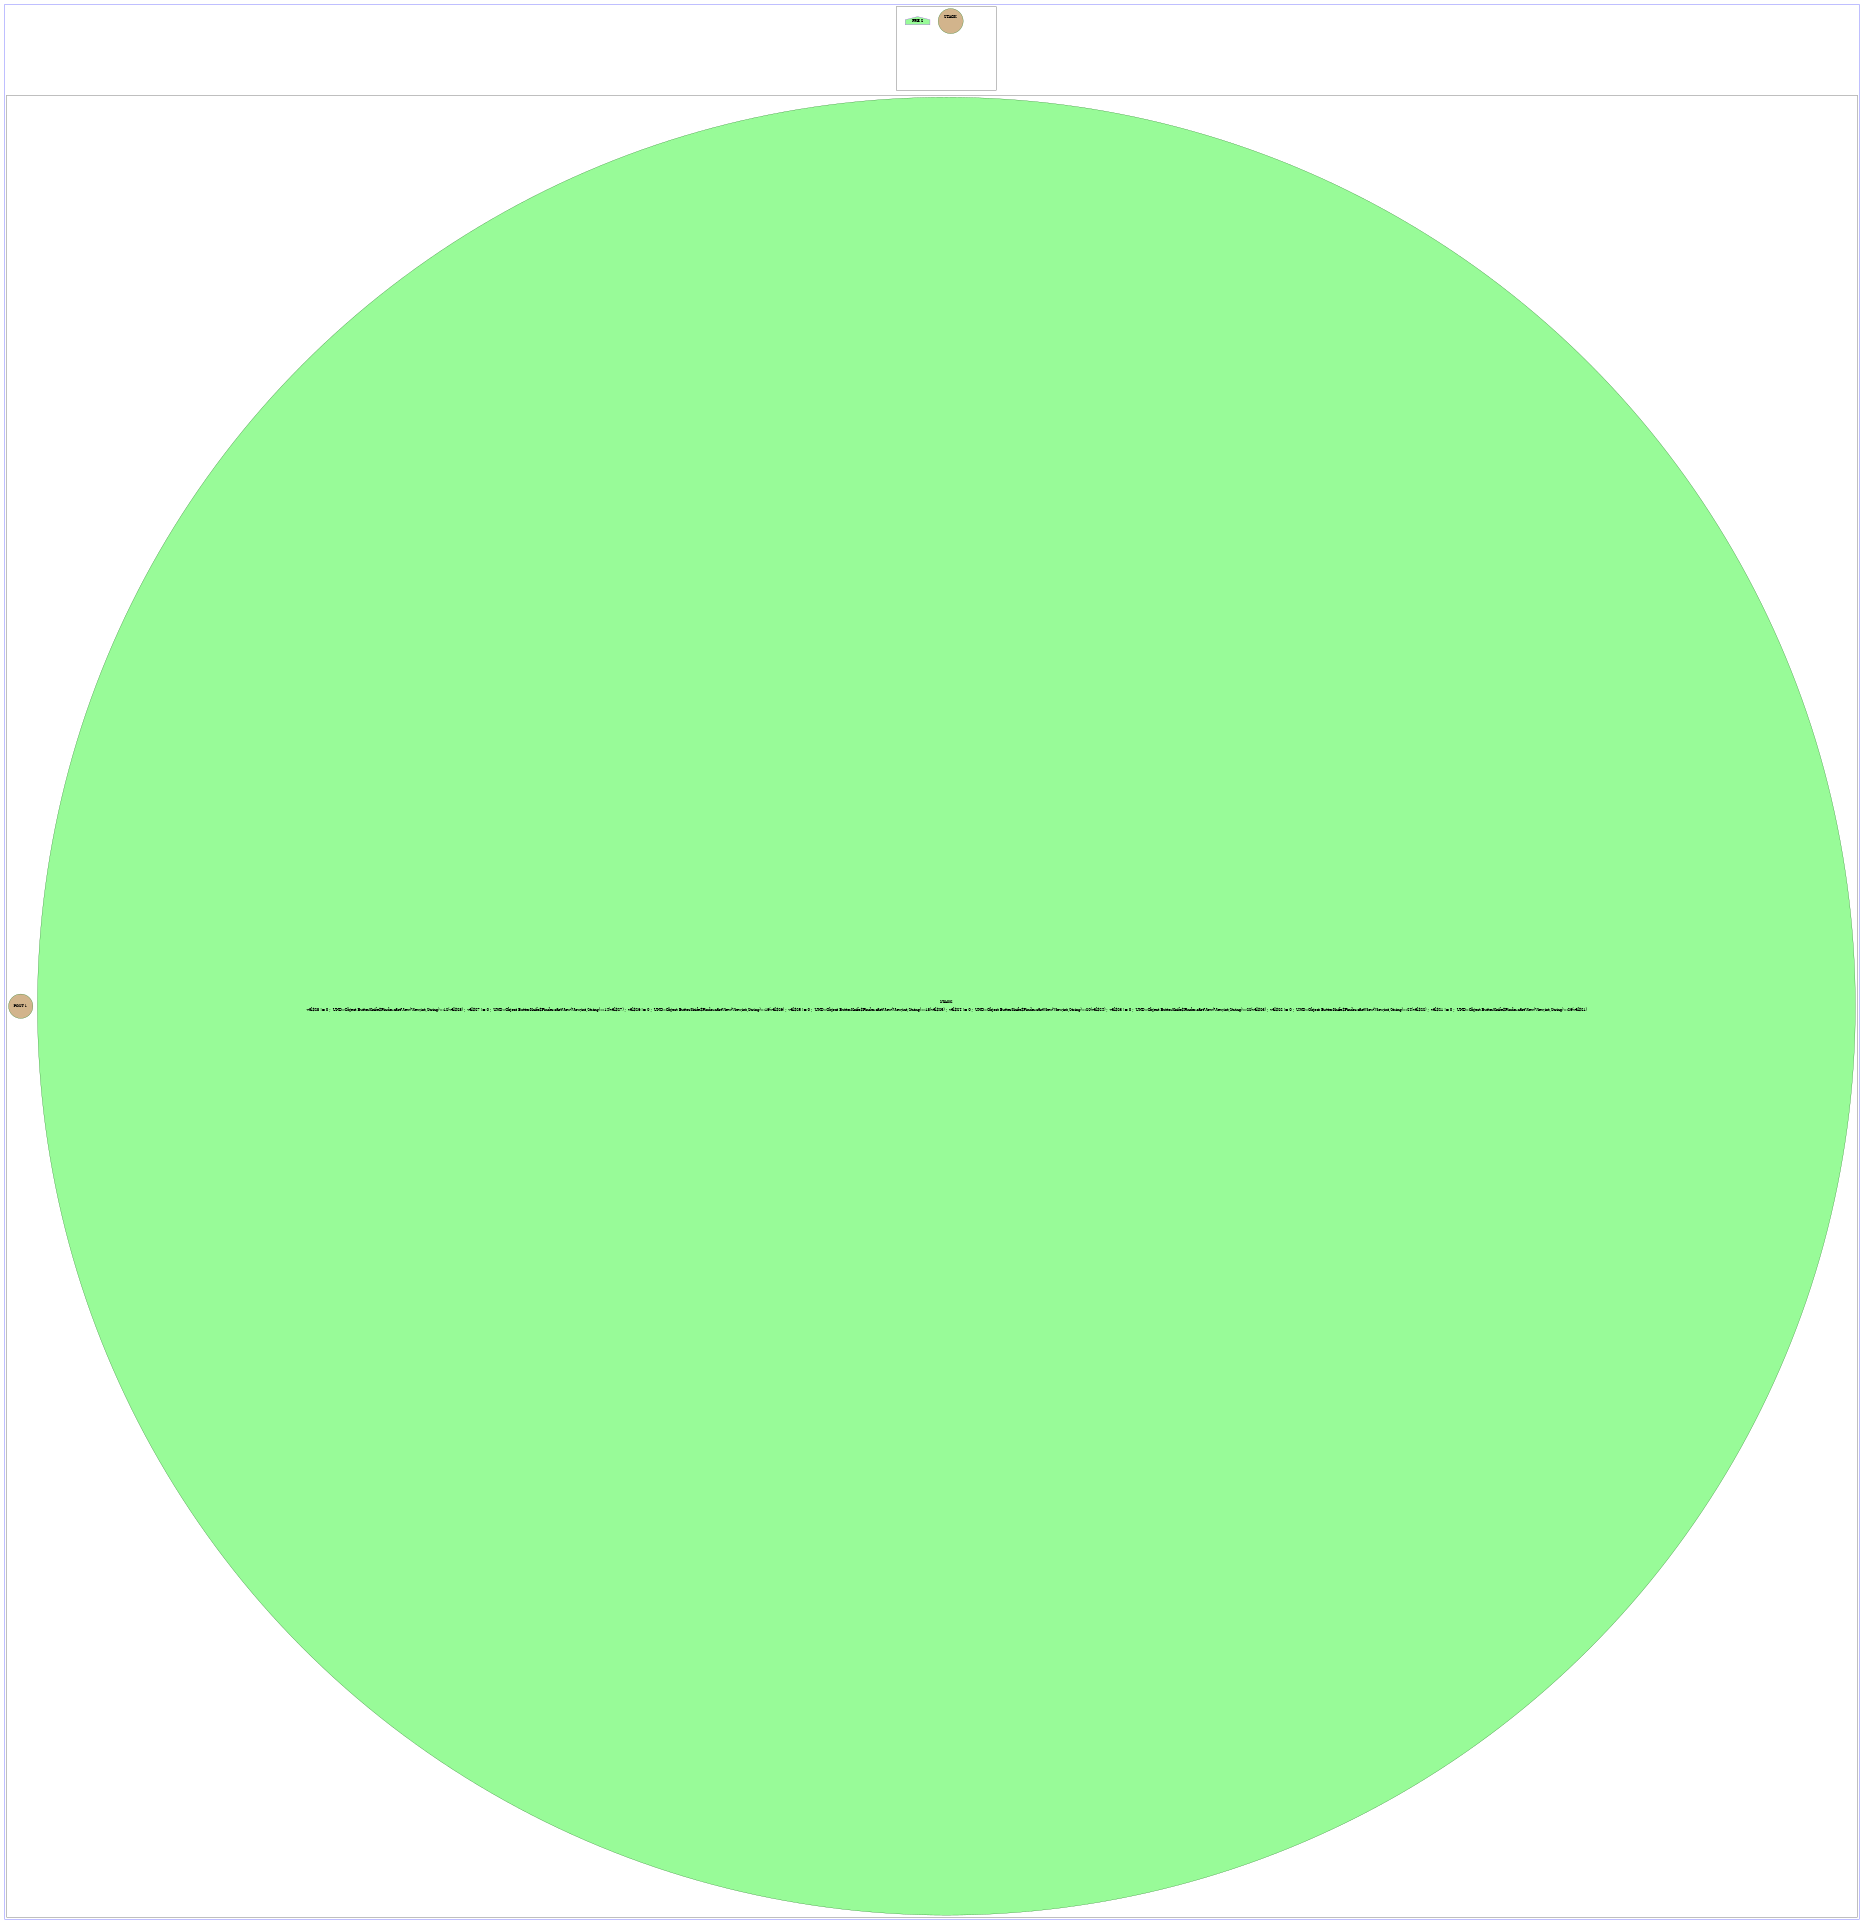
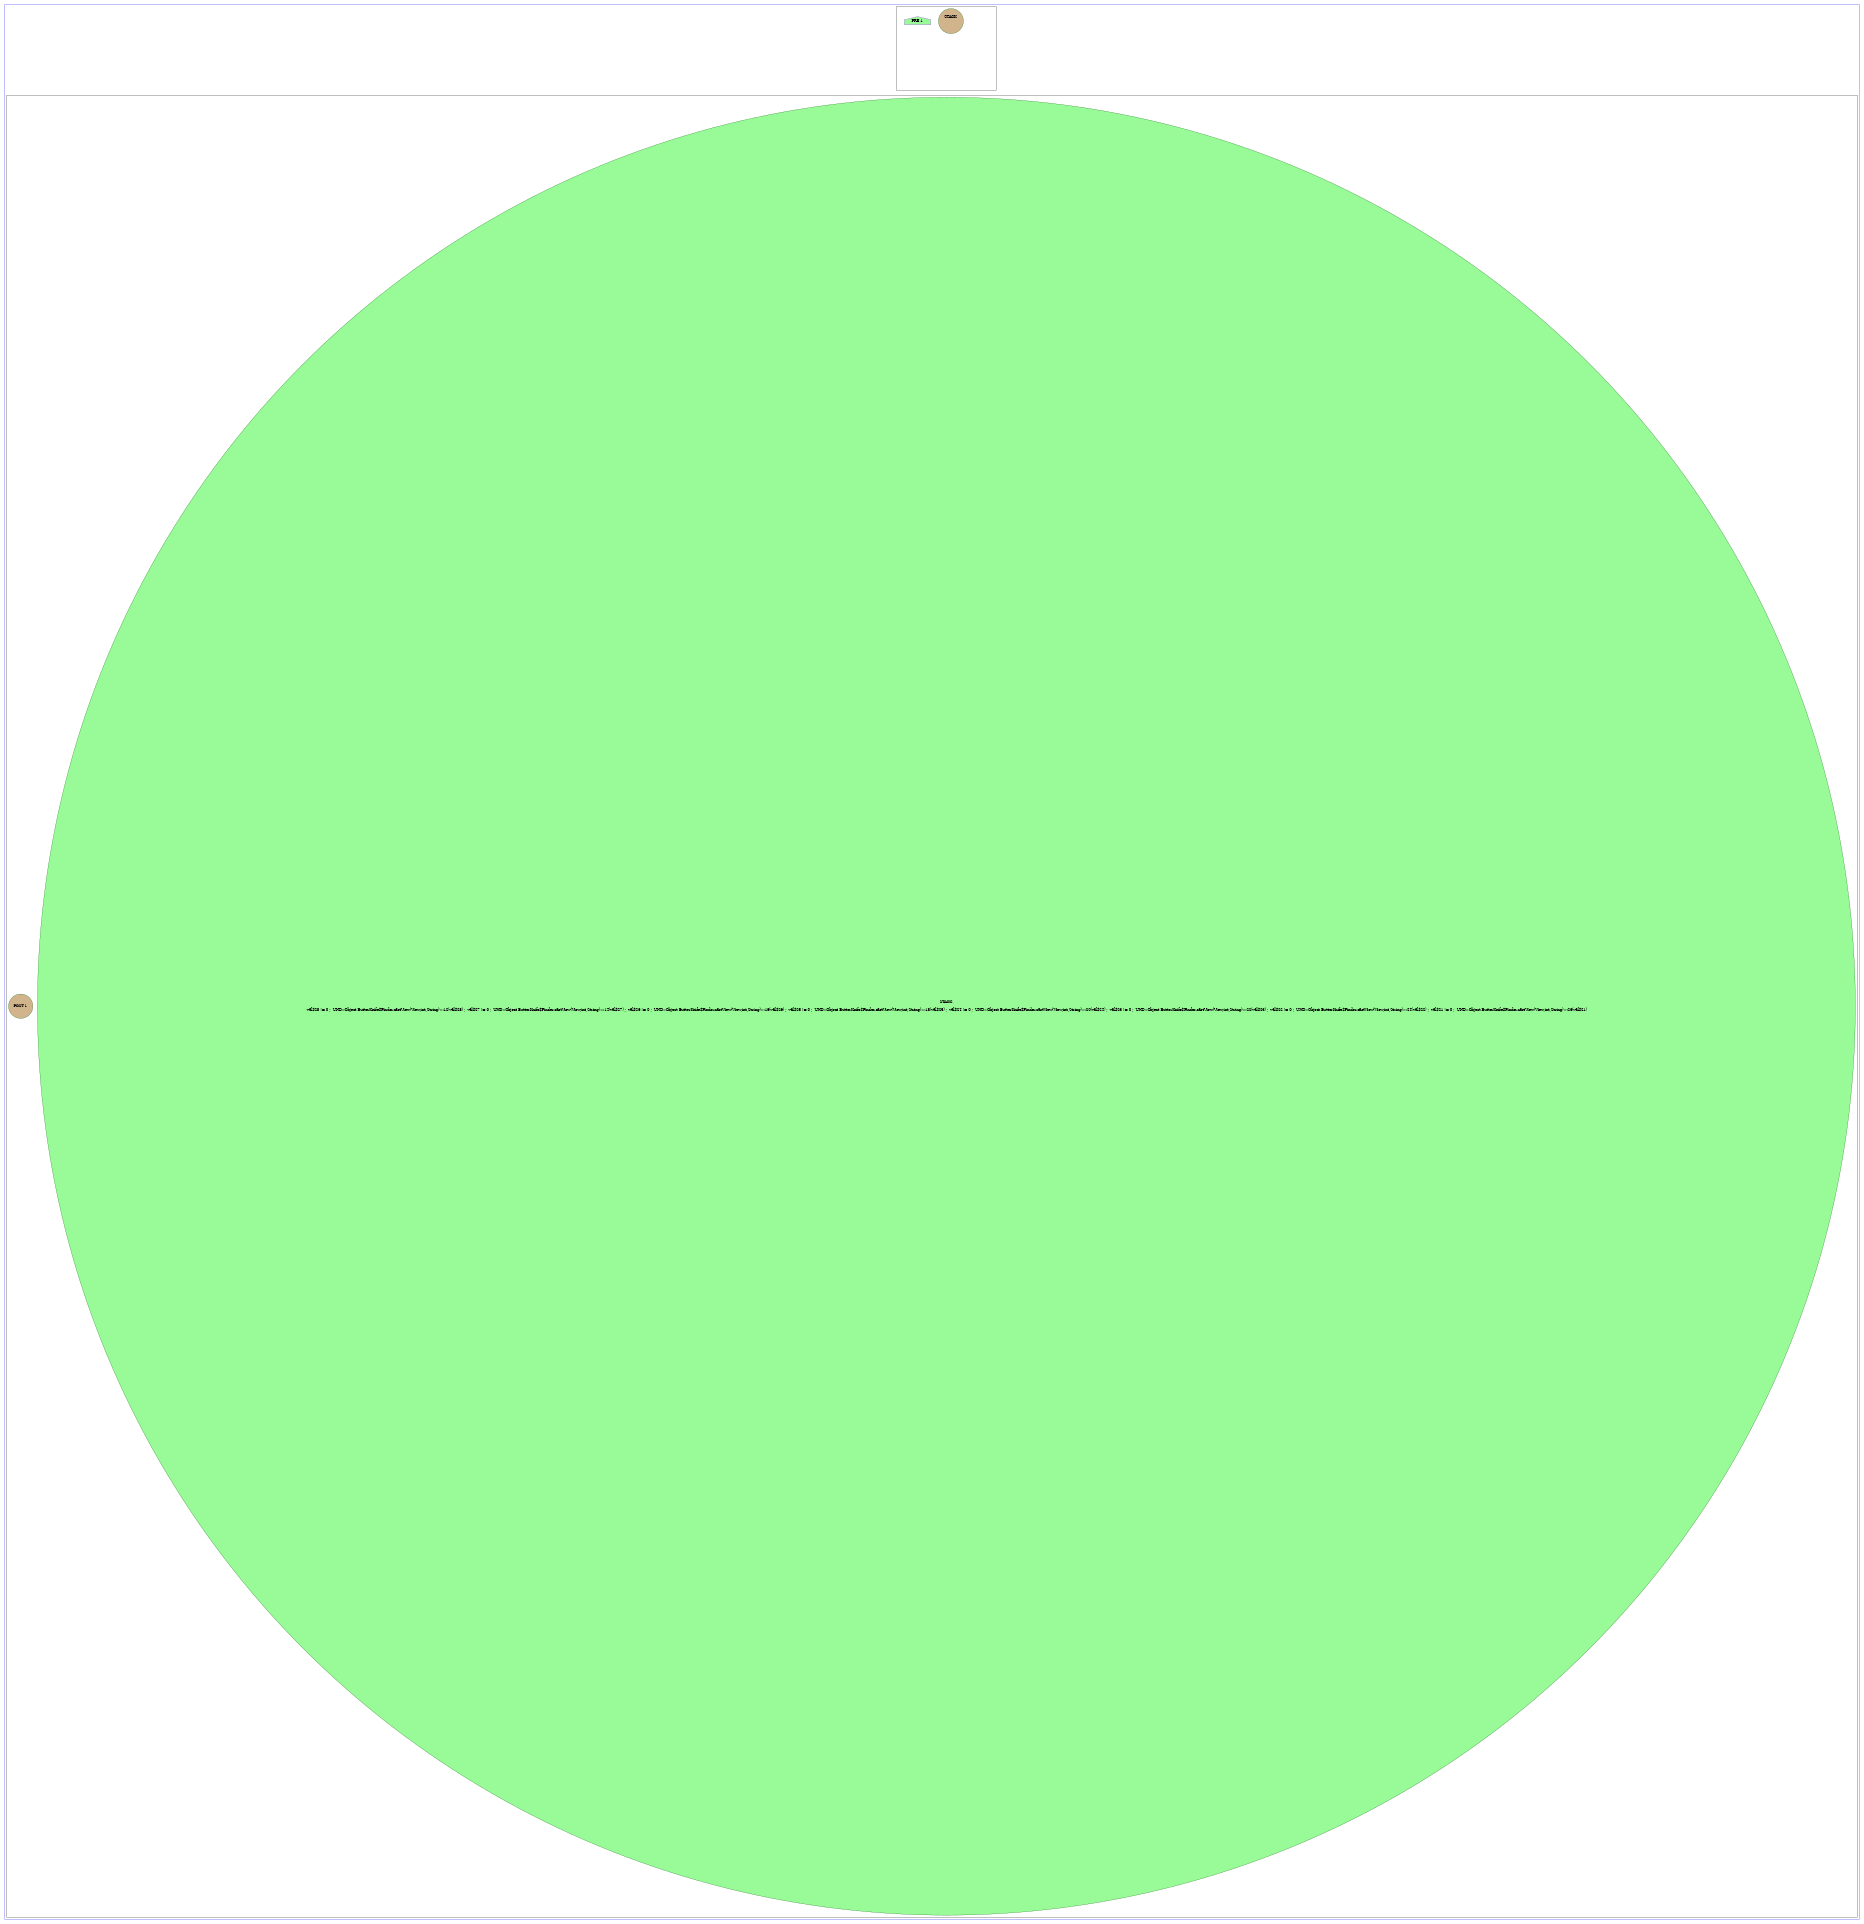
node "PRE 2": label "PRE 2" -> "PRE 1"
